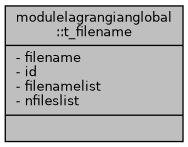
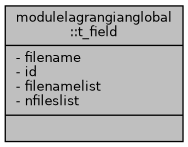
node "modulelagrangianglobal": text "::t_filename" -> "::t_field"
